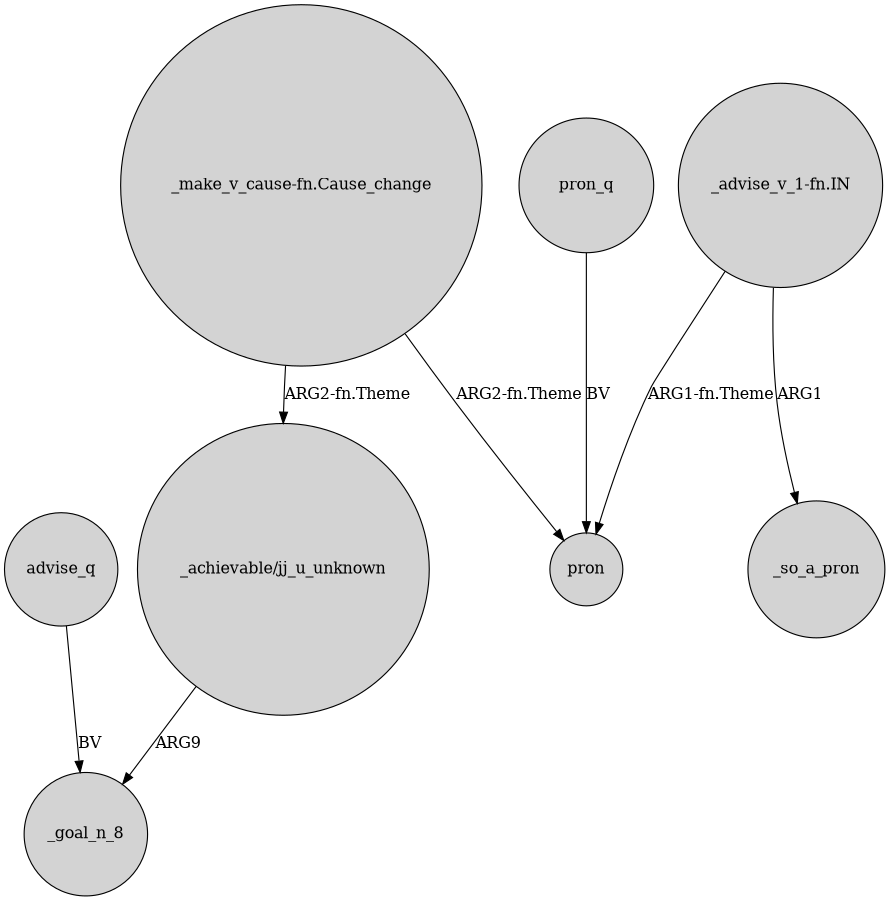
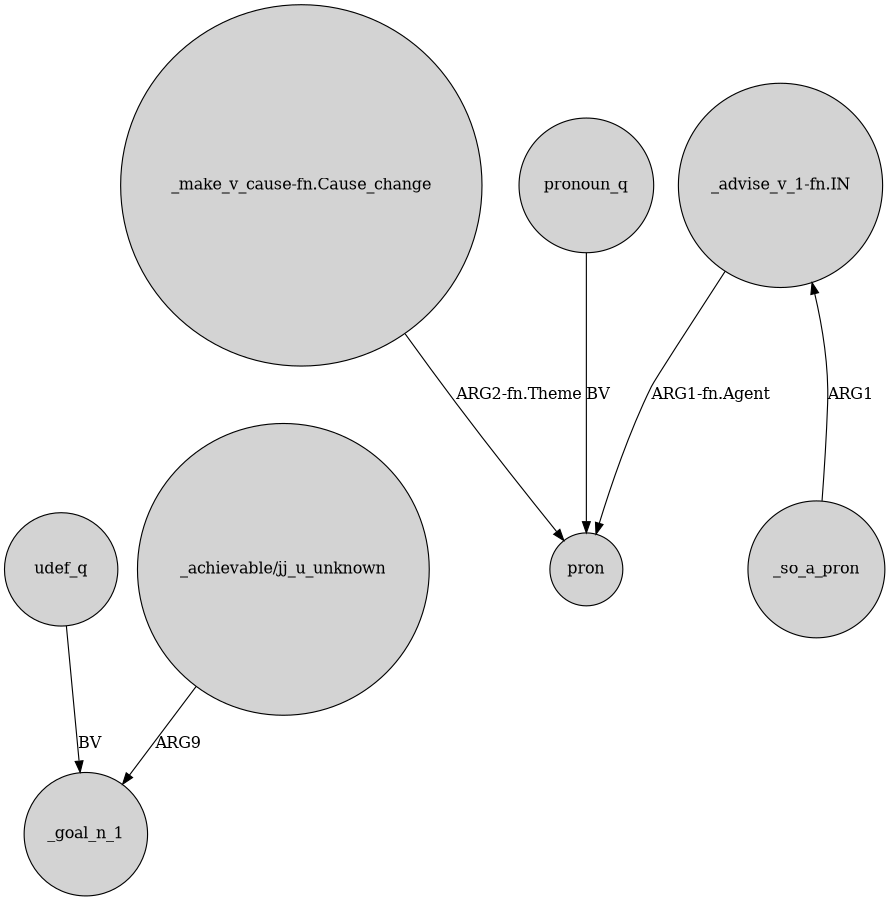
node "pron_q": label "pron_q" -> "pronoun_q"
edge "_make_v_cause-fn.Cause_change" -> "_achievable/jj_u_unknown": removed, label "ARG2-fn.Theme"
edge "_advise_v_1-fn.IN" -> "_so_a_pron": reversed
edge "_advise_v_1-fn.IN" -> "pron": label "ARG1-fn.Theme" -> "ARG1-fn.Agent"
node "advise_q": label "advise_q" -> "udef_q"
node "_goal_n_8": label "_goal_n_8" -> "_goal_n_1"
